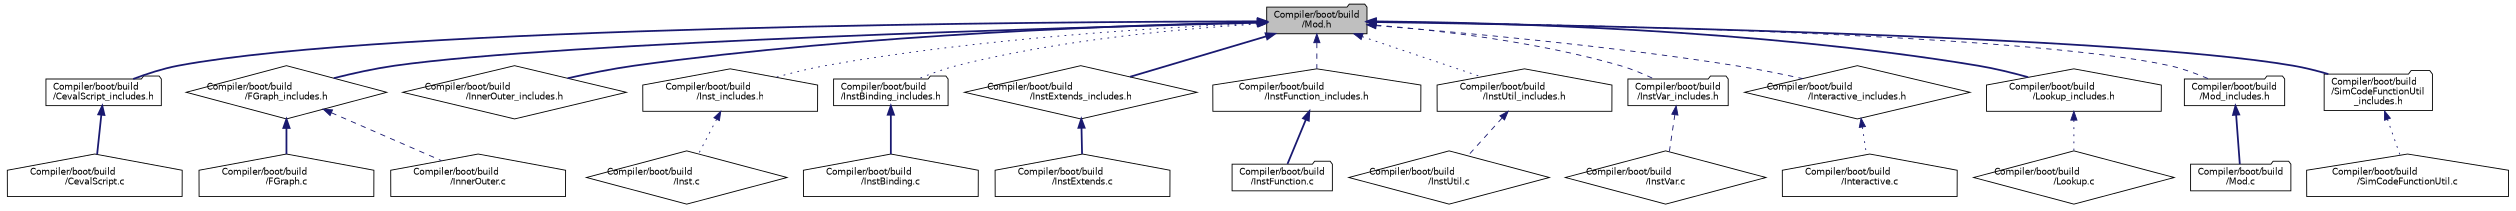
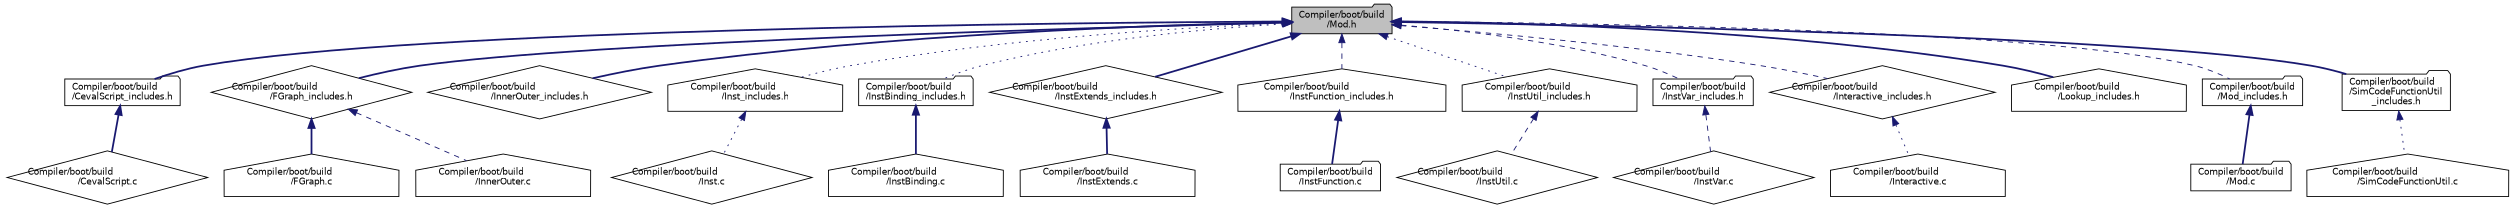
node "Compiler/boot/build /CevalScript.c": shape house -> diamond
node "Compiler/boot/build /Lookup.c": removed
